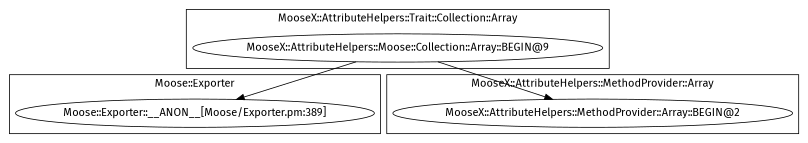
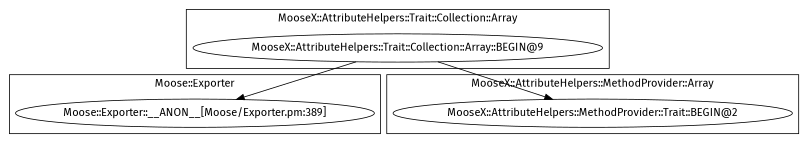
node "MooseX::AttributeHelpers::Moose::Collection::Array::BEGIN@9": label "MooseX::AttributeHelpers::Moose::Collection::Array::BEGIN@9" -> "MooseX::AttributeHelpers::Trait::Collection::Array::BEGIN@9"
node "MooseX::AttributeHelpers::MethodProvider::Array::BEGIN@2": label "MooseX::AttributeHelpers::MethodProvider::Array::BEGIN@2" -> "MooseX::AttributeHelpers::MethodProvider::Trait::BEGIN@2"
